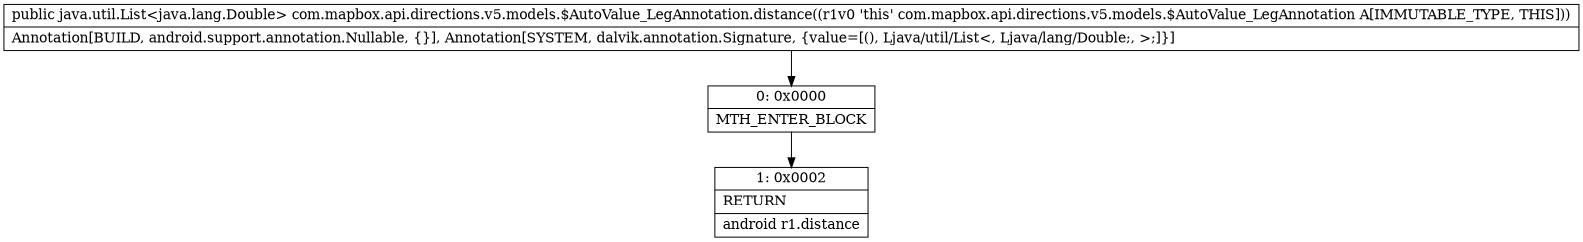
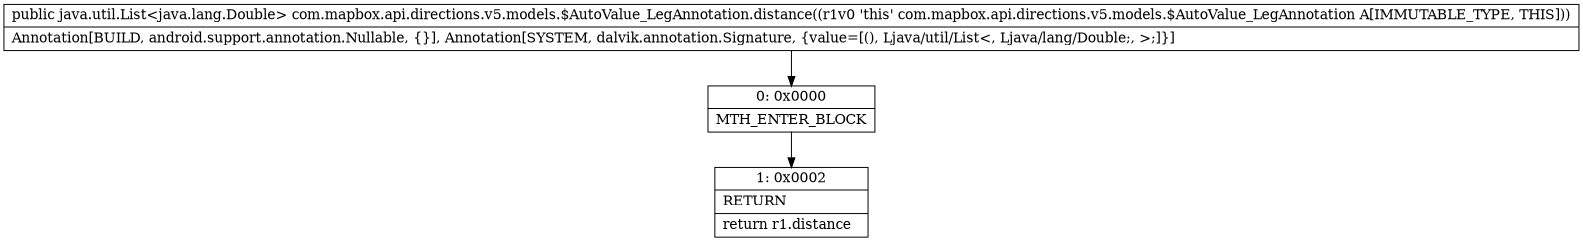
node "1: 0x0002": text "android r1.distance" -> "return r1.distance"
